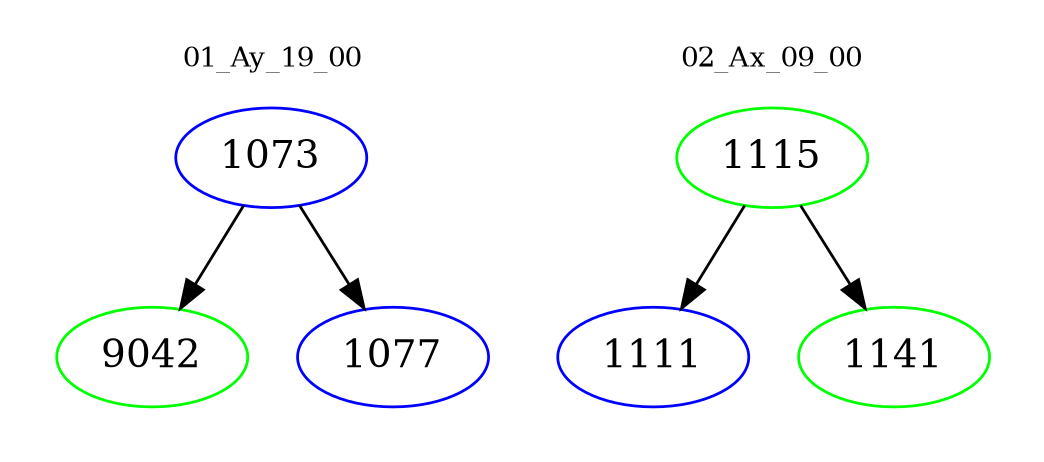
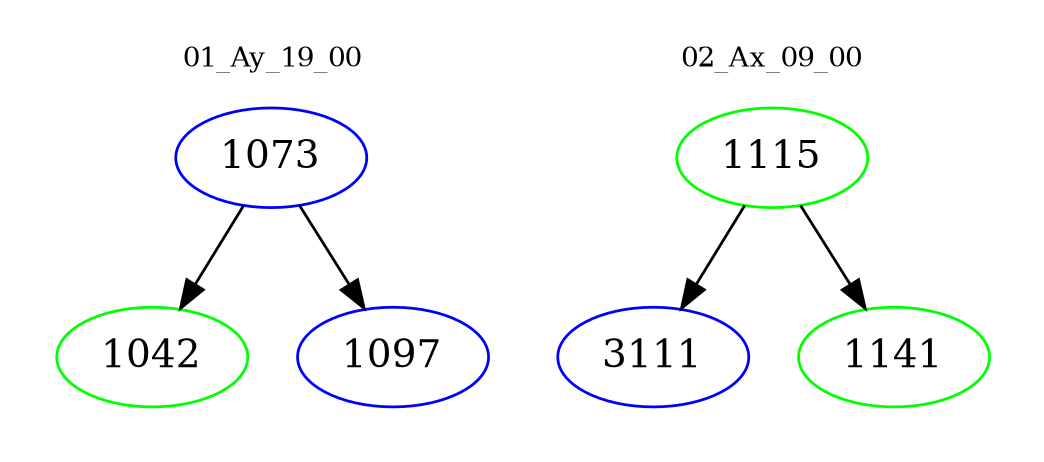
node "9042": label "9042" -> "1042"
node "1077": label "1077" -> "1097"
node "1111": label "1111" -> "3111"
